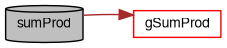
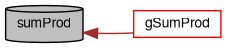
edge "sumProd" -> "gSumProd": reversed
